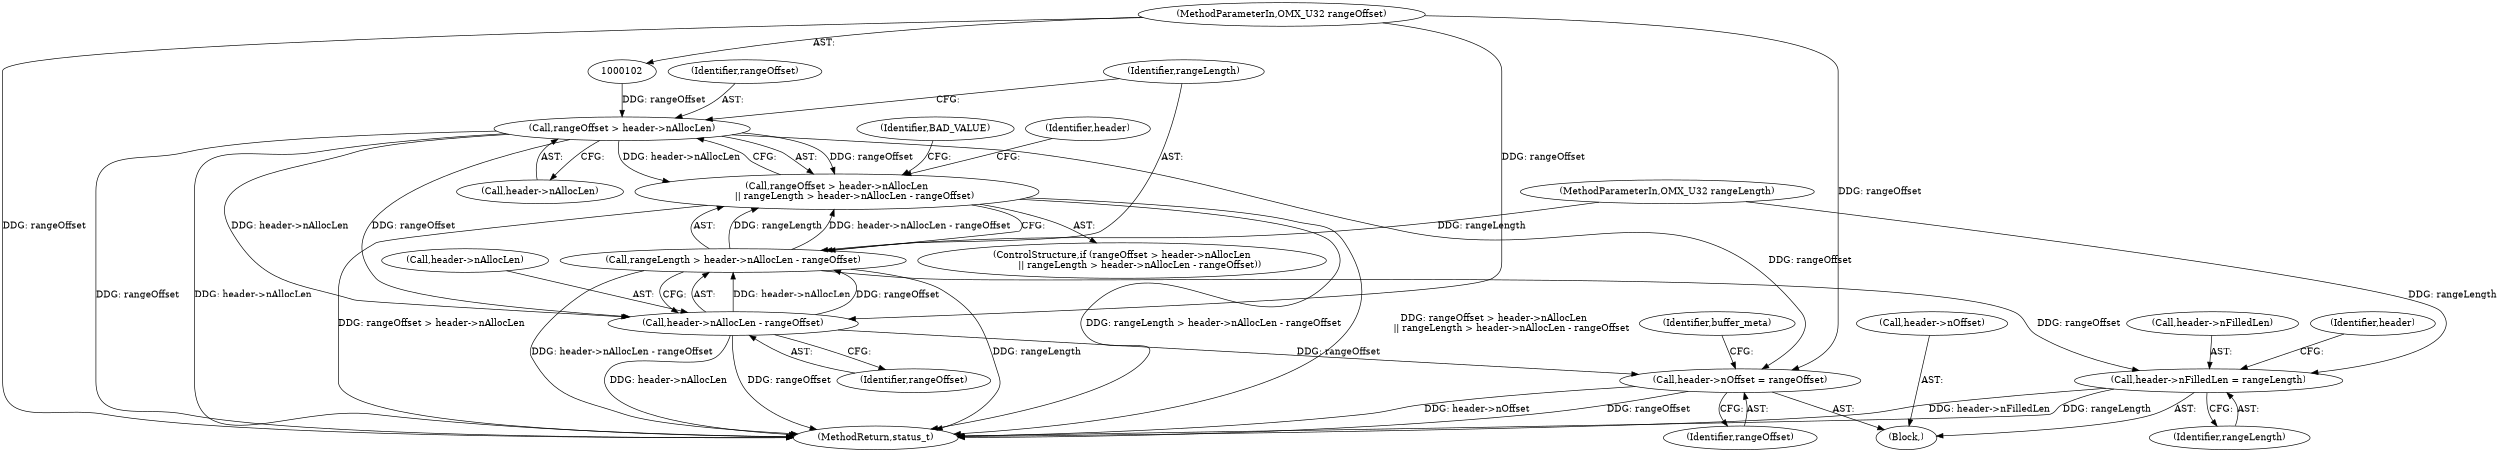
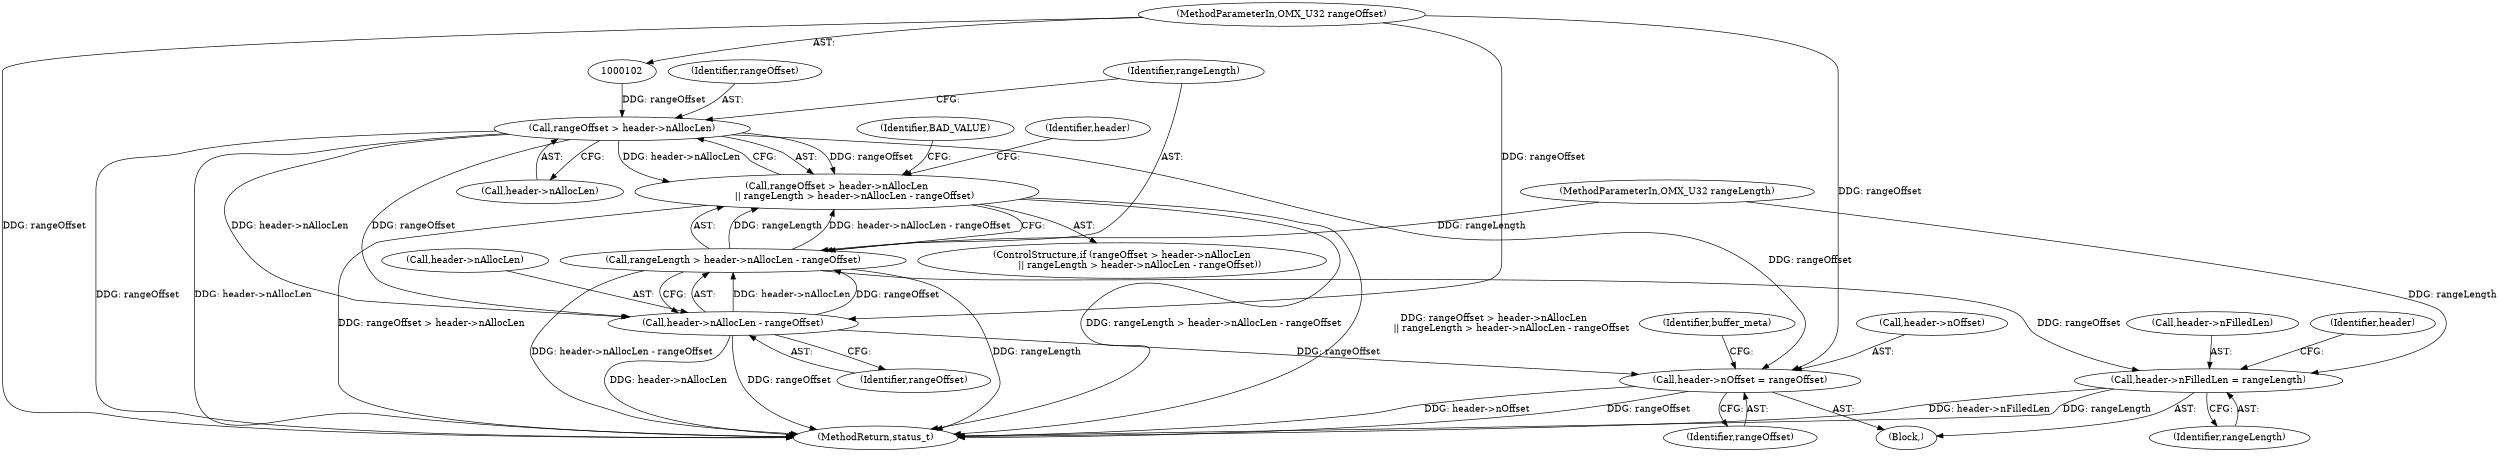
edge "(Call,header->nOffset)" -> "(Block,)": now "(Call,header->nOffset)" -> "(Call,header->nOffset = rangeOffset)"
